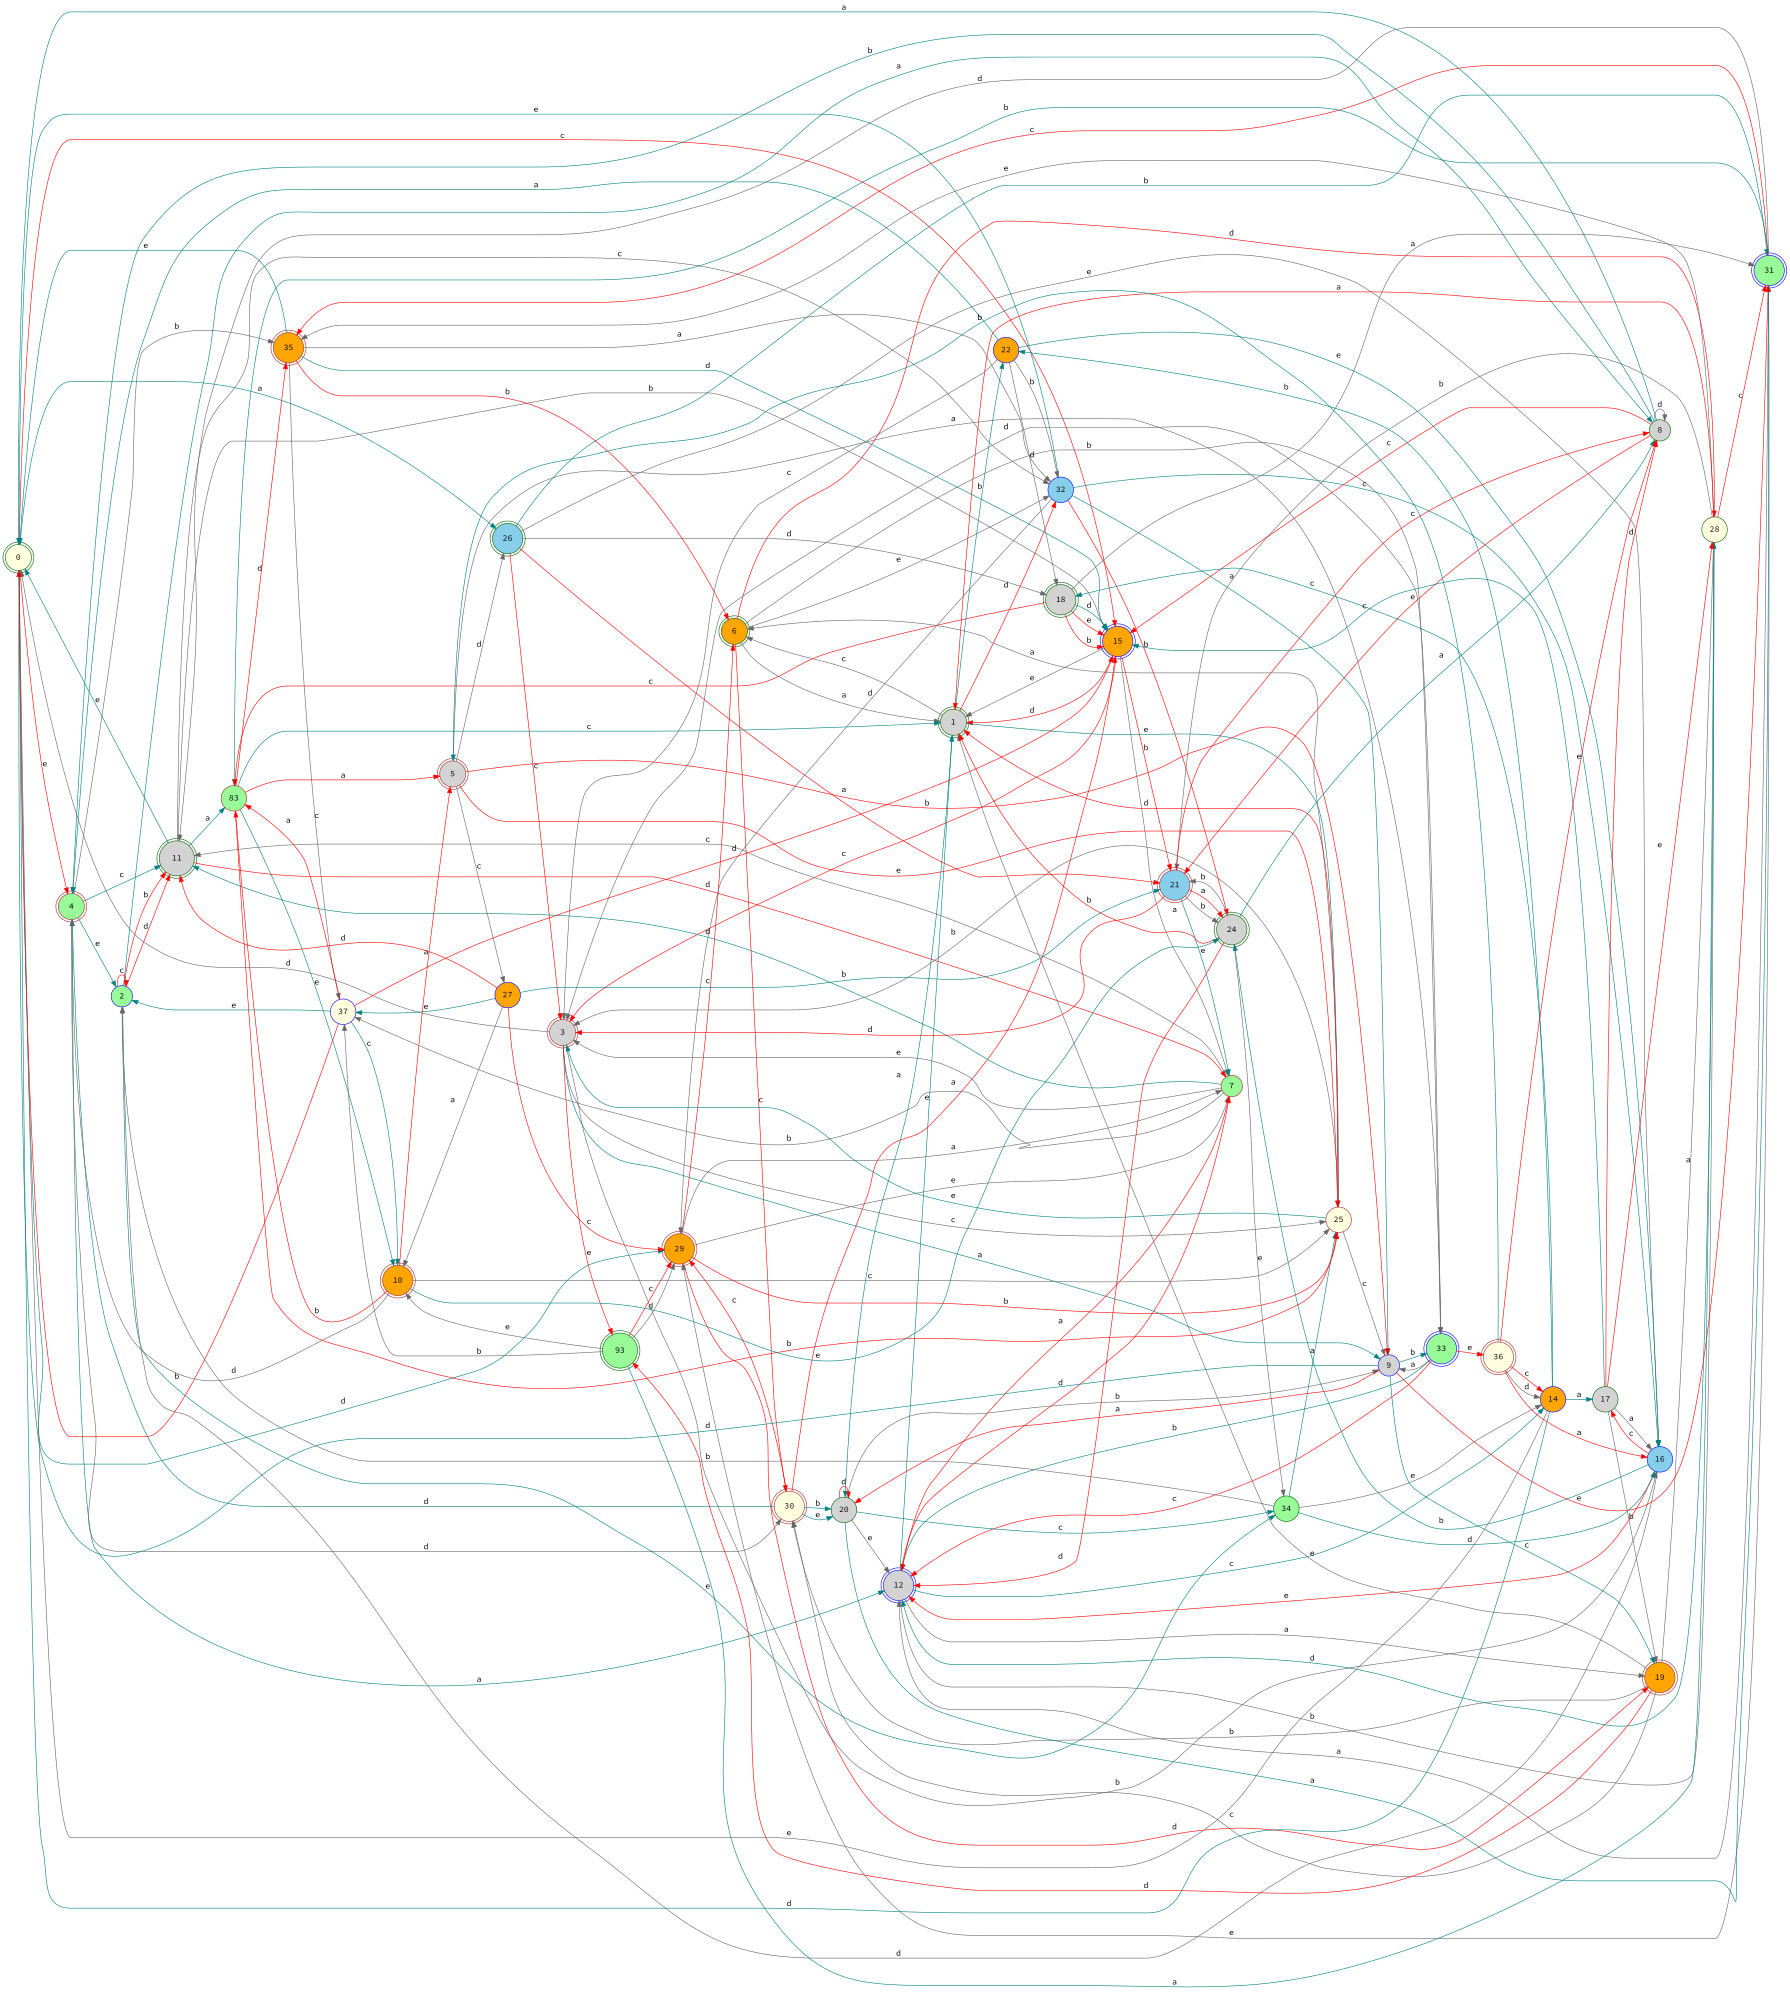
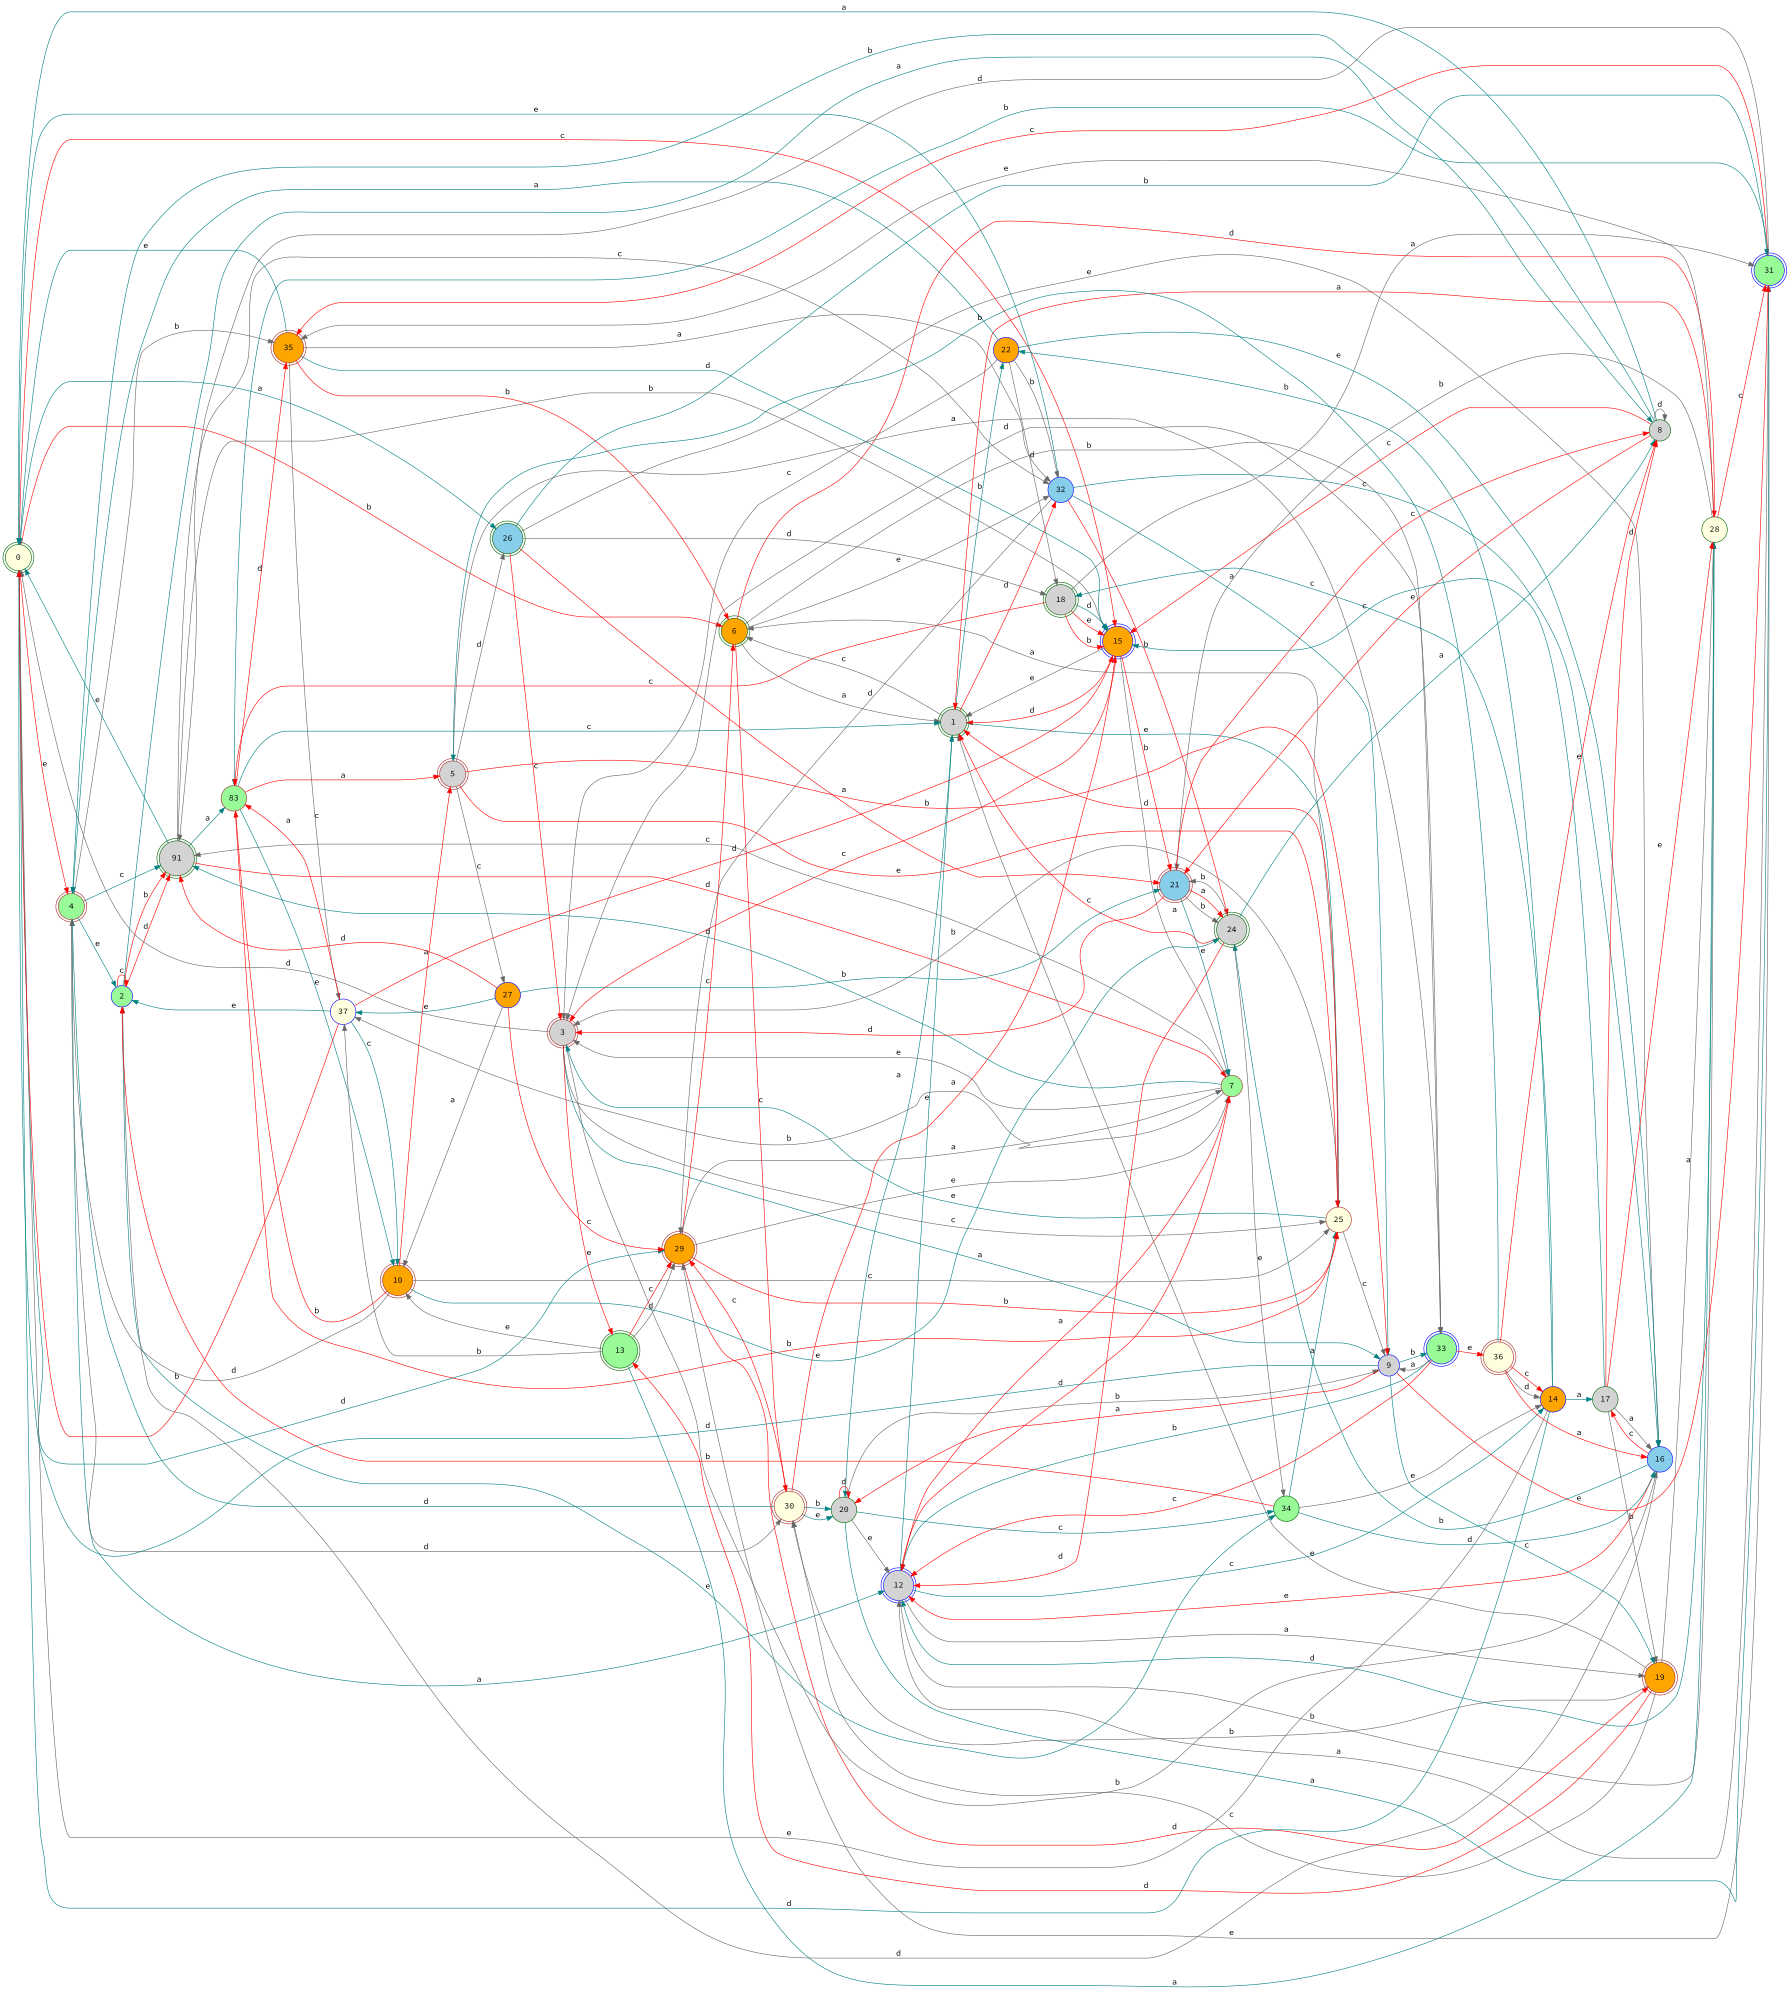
edge "0" -> "6": added, label "b"
node "11": label "11" -> "91"
edge "24" -> "1": label "b" -> "c"
node "93": label "93" -> "13"
edge "34" -> "2": color gray40 -> red
